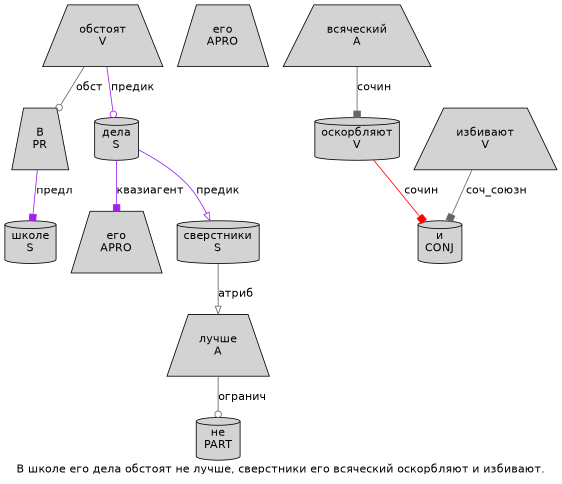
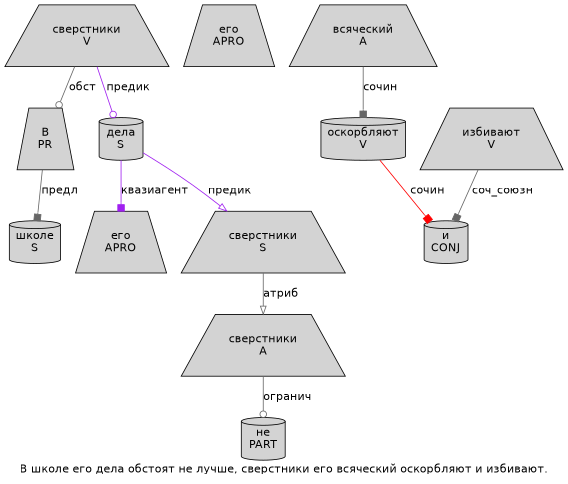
node "обстоят V": label "обстоят V" -> "сверстники V"
edge "В PR" -> "школе S": color purple -> gray40
node "сверстники S": shape cylinder -> trapezium
node "лучше A": label "лучше A" -> "сверстники A"
